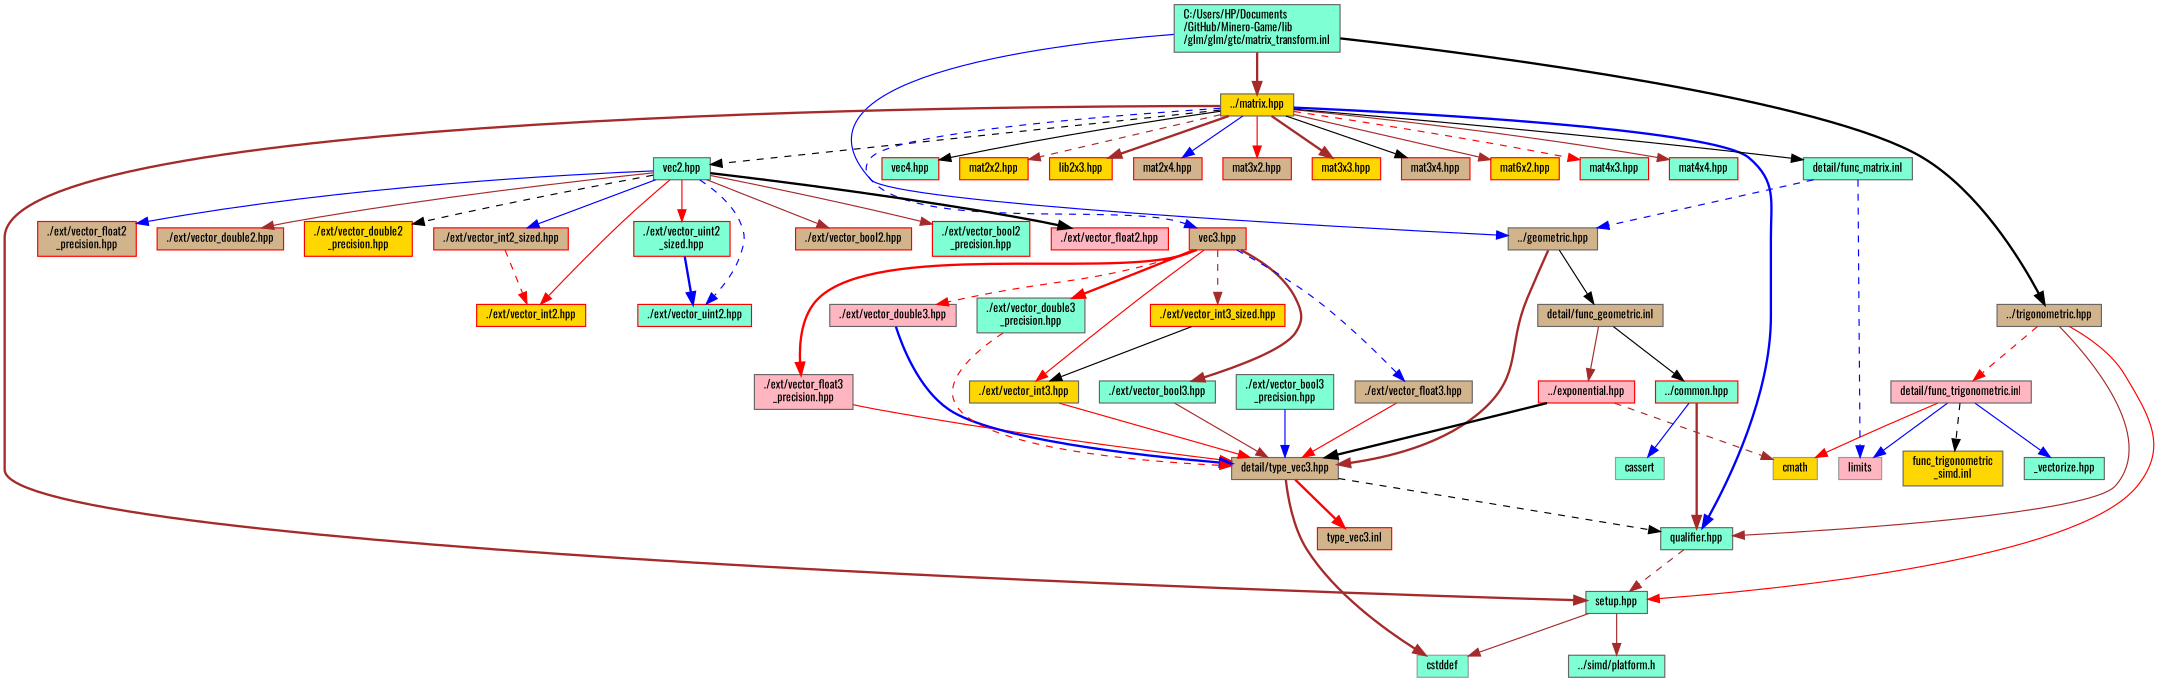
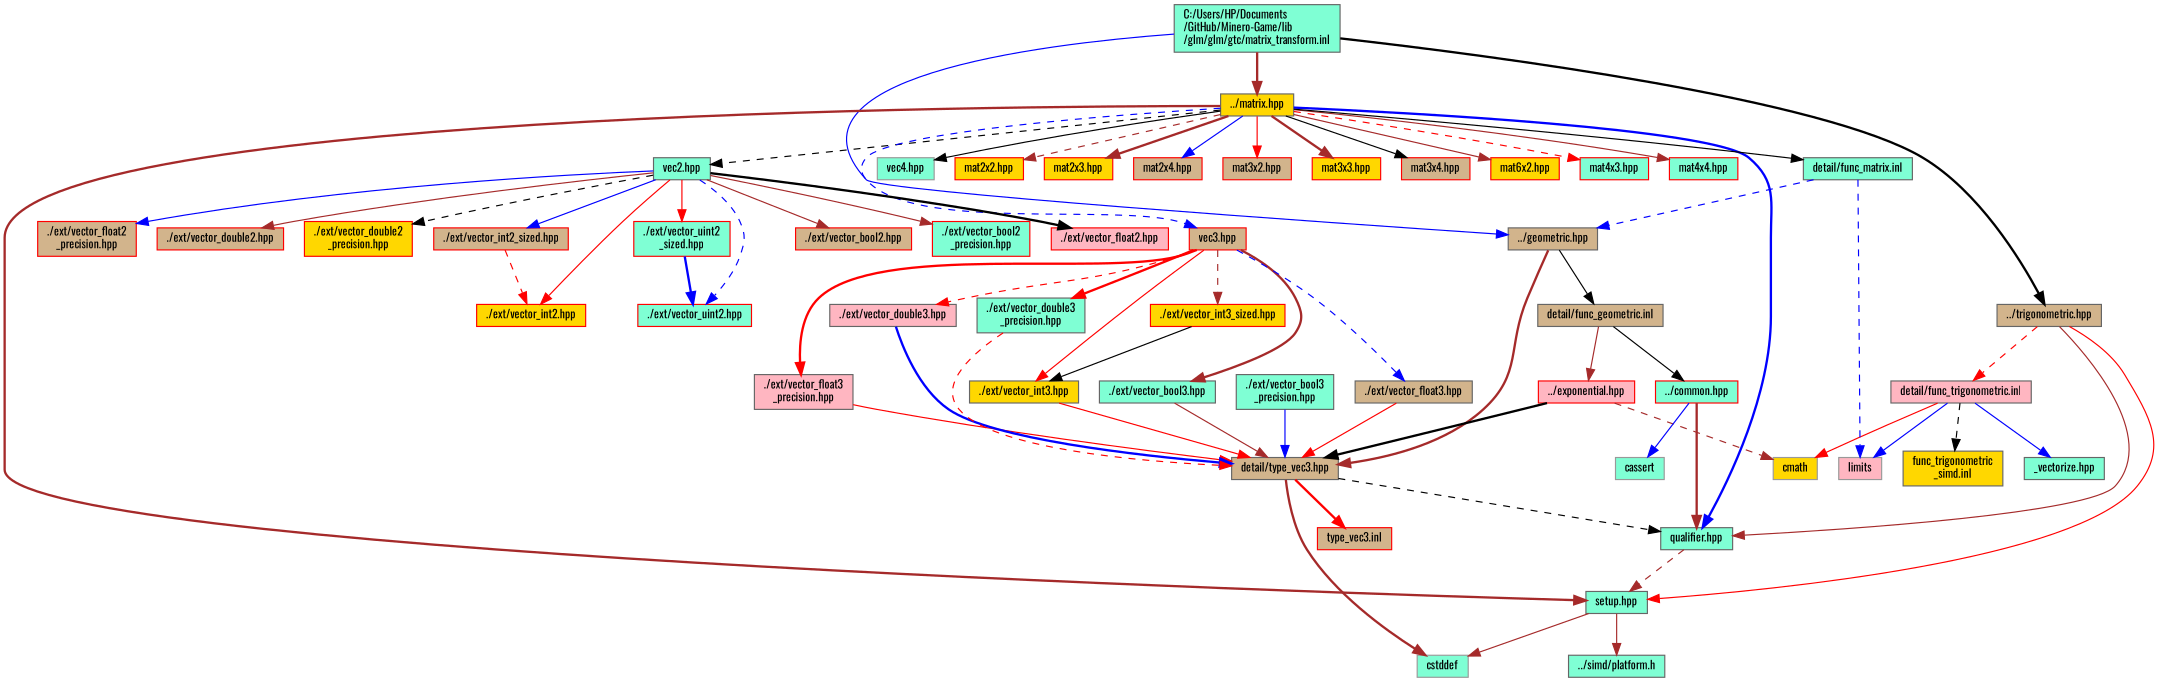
node "vec4.hpp": color red -> grey60
node "lib2x3.hpp": label "lib2x3.hpp" -> "mat2x3.hpp"
